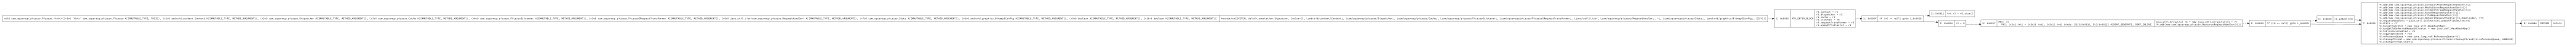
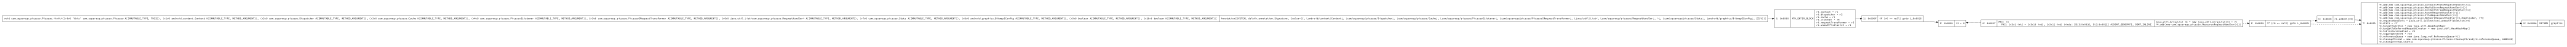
node "2: 0x0011": removed
node "8: 0x008e": text "return" -> "graphics"
edge "3: 0x0016" -> "4: 0x0017": reversed
edge "5: 0x0026" -> "7: 0x002b": style solid -> dashed
